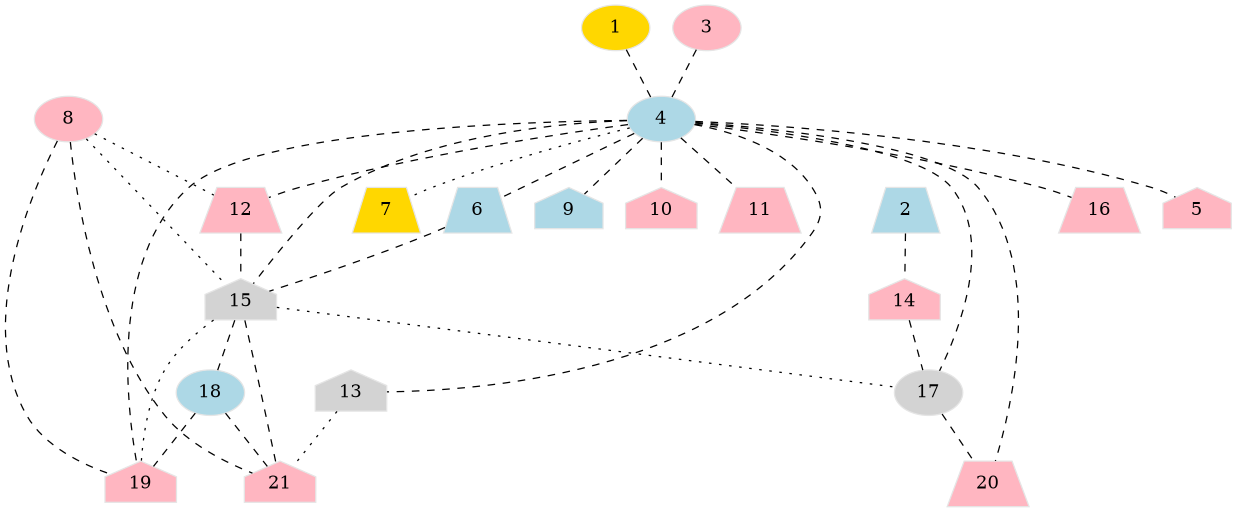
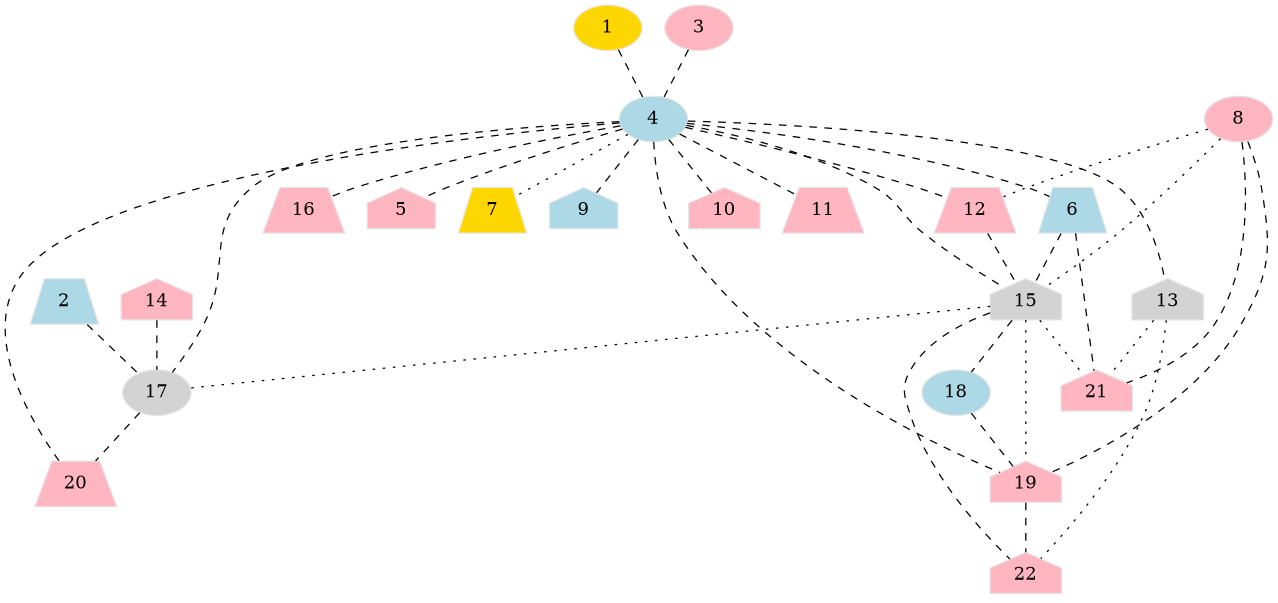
edge "2" -- "14": now "2" -- "17"
edge "15" -- "21": style dashed -> dotted
edge "18" -- "21": now "6" -- "21"
node "22": added
